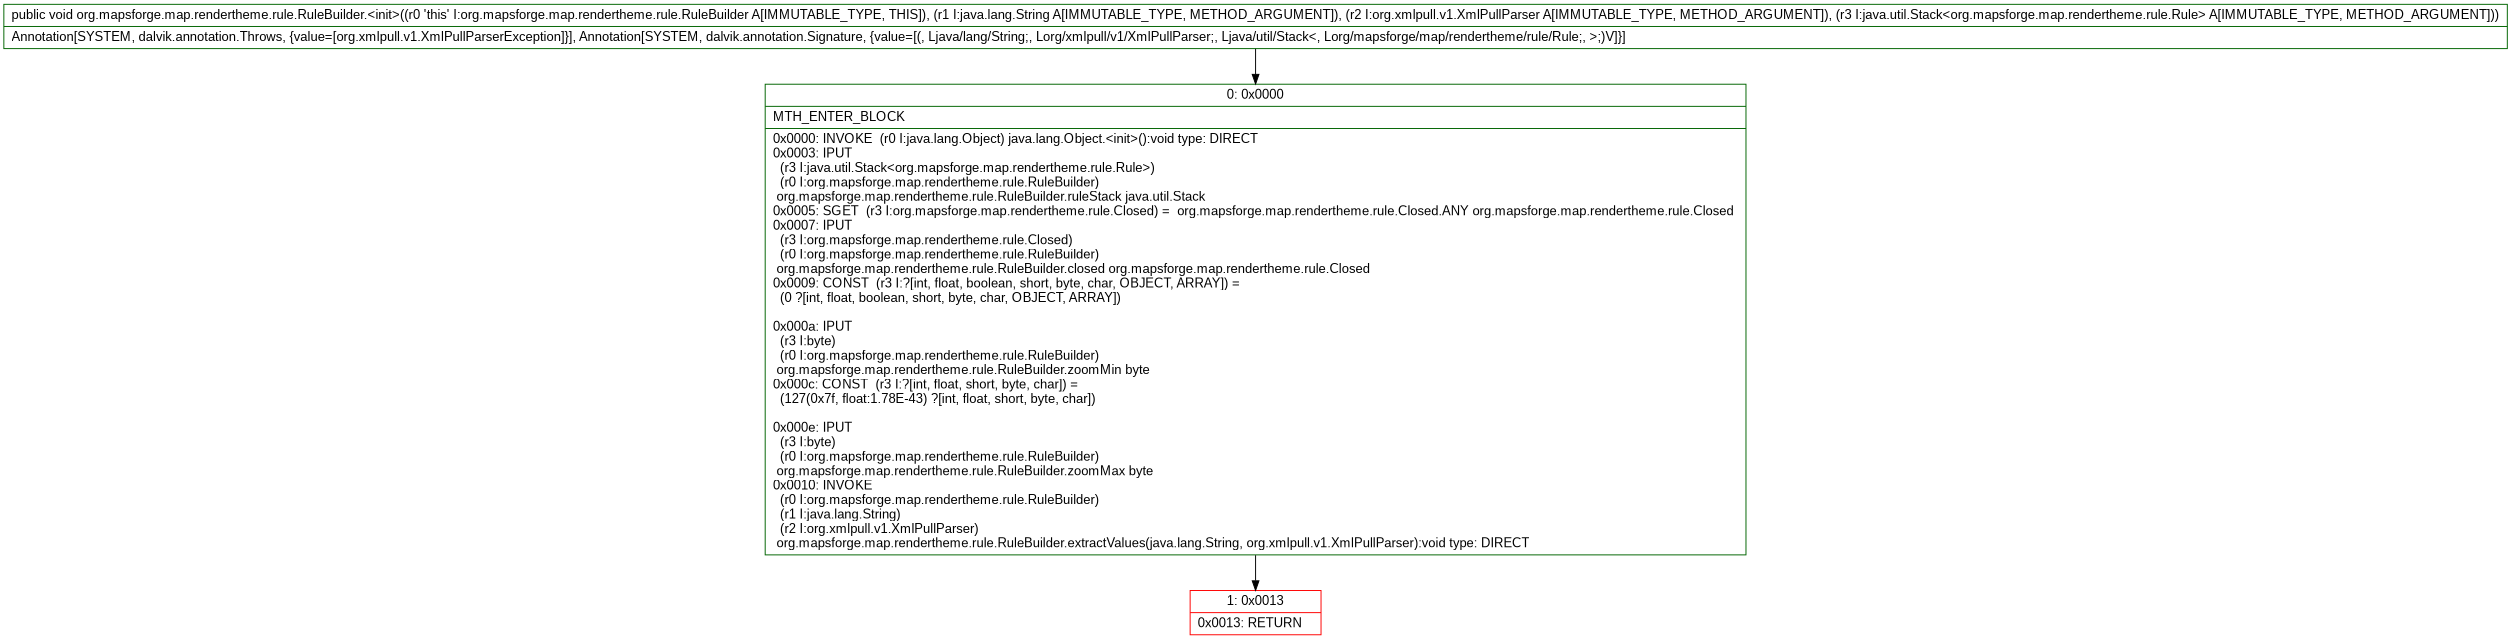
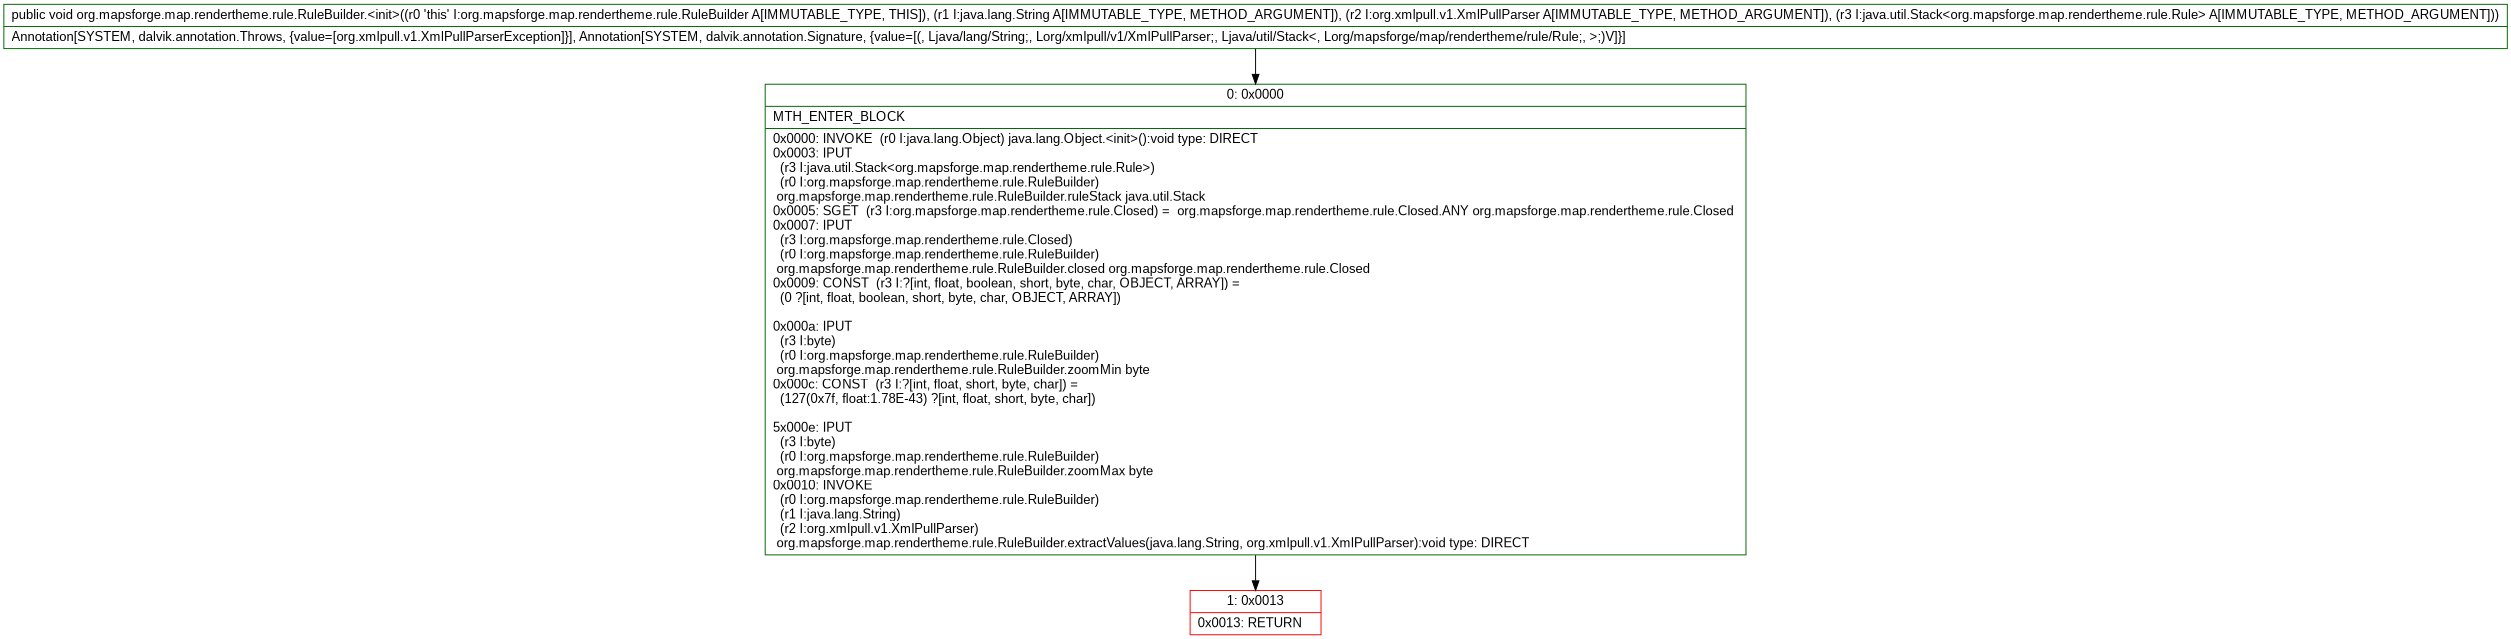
node "0: 0x0000": text "0x000e: IPUT" -> "5x000e: IPUT"
